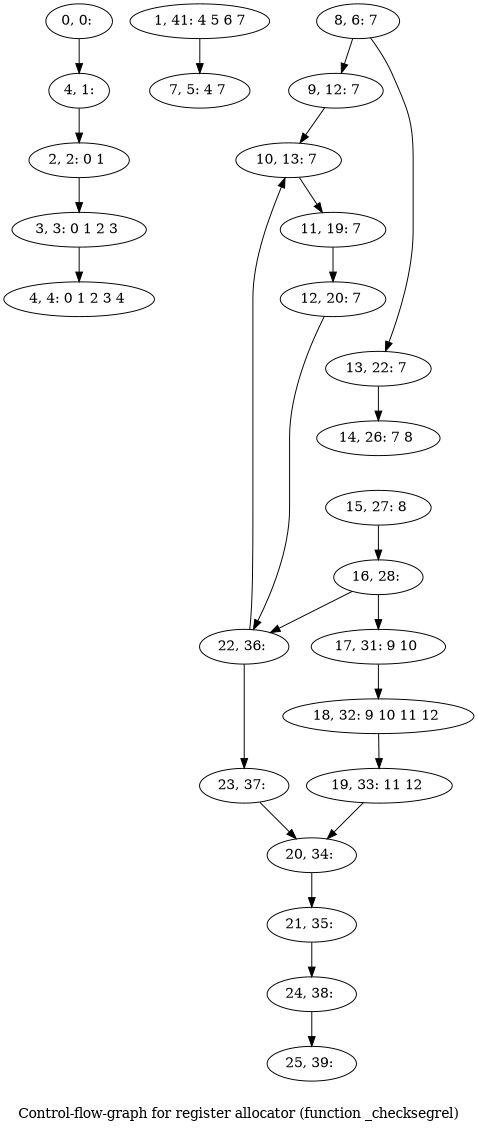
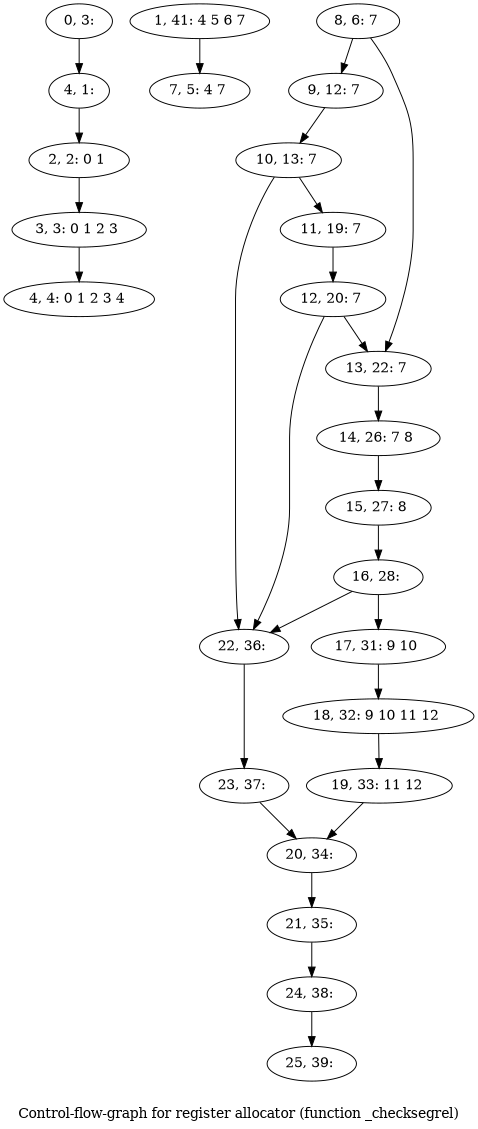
node "0, 0:": label "0, 0:" -> "0, 3:"
edge "12, 20: 7" -> "13, 22: 7": added
edge "22, 36:" -> "10, 13: 7": reversed
edge "14, 26: 7 8" -> "15, 27: 8": added
